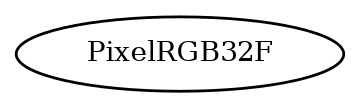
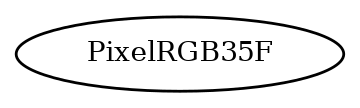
node "PixelRGB32F": label "PixelRGB32F" -> "PixelRGB35F"
